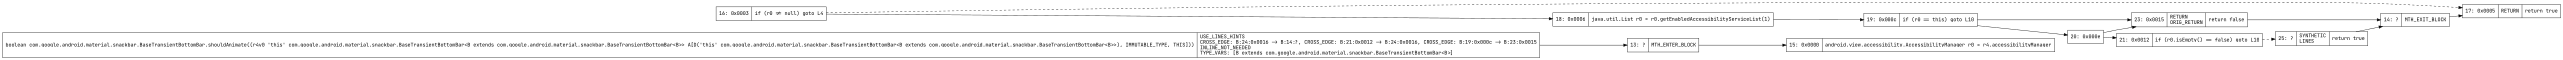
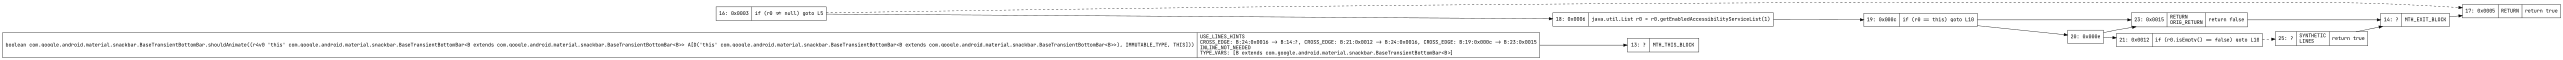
node "16: 0x0003": text "if (r0 != null) goto L4" -> "if (r0 != null) goto L5"
node "13: ?": text "MTH_ENTER_BLOCK" -> "MTH_THIS_BLOCK"
node "15: 0x0000": removed
